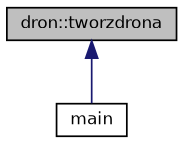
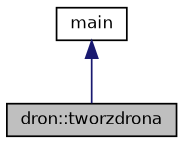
edge "main" -> "dron::tworzdrona": reversed
